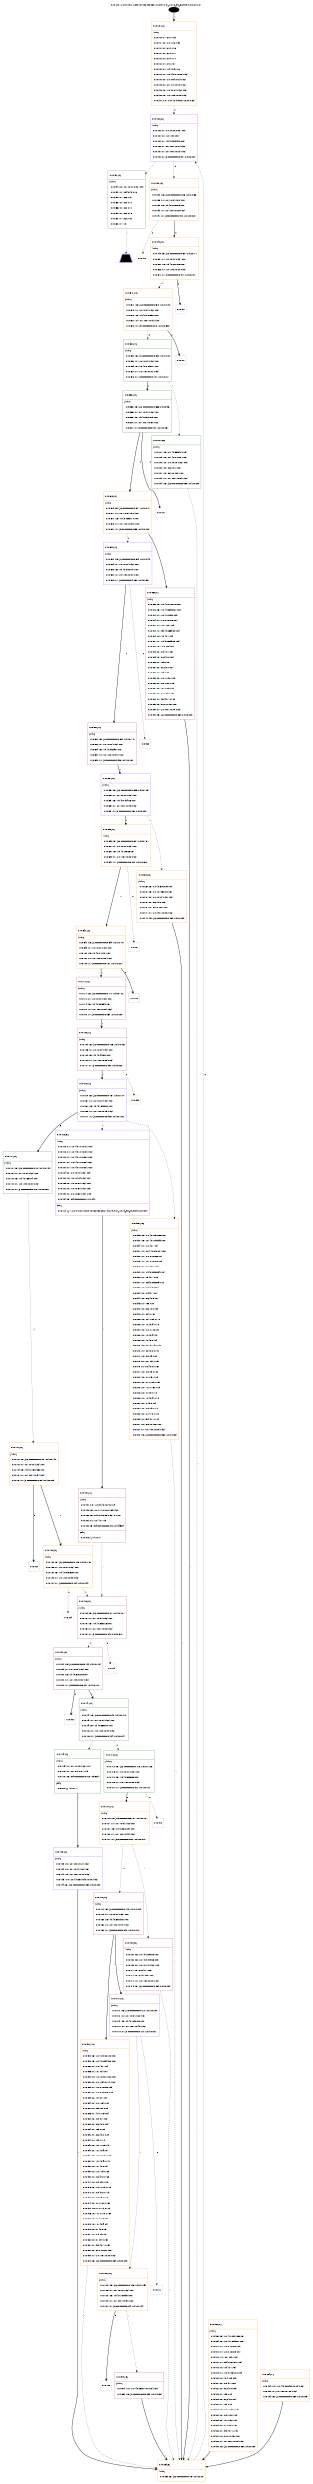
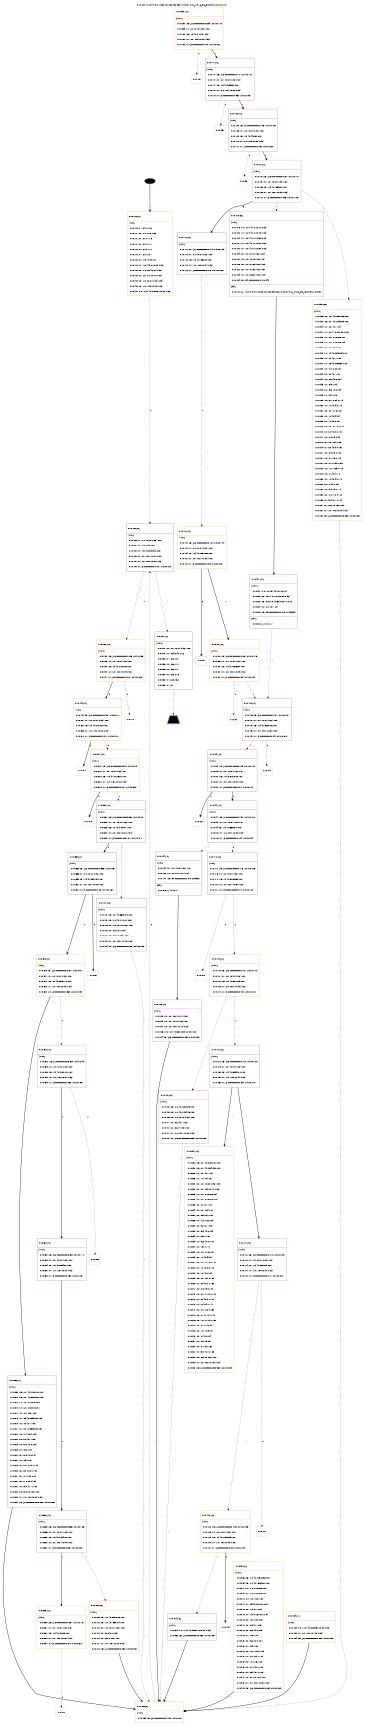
node "0x401d5b": added
node "0x4014c0 [32]": color purple -> darkgreen
edge "0x4015dc [28]" -> "0x4015f8 [28]": removed, label "6"
edge "0x4015f8 [28]" -> "0x4017c4": style bold -> dashed
edge "0x401710 [28]" -> "0x40172c [28]": style bold -> dashed
edge "0x401cb9 [143]" -> "0x401e5d [5]": removed, label "1"
